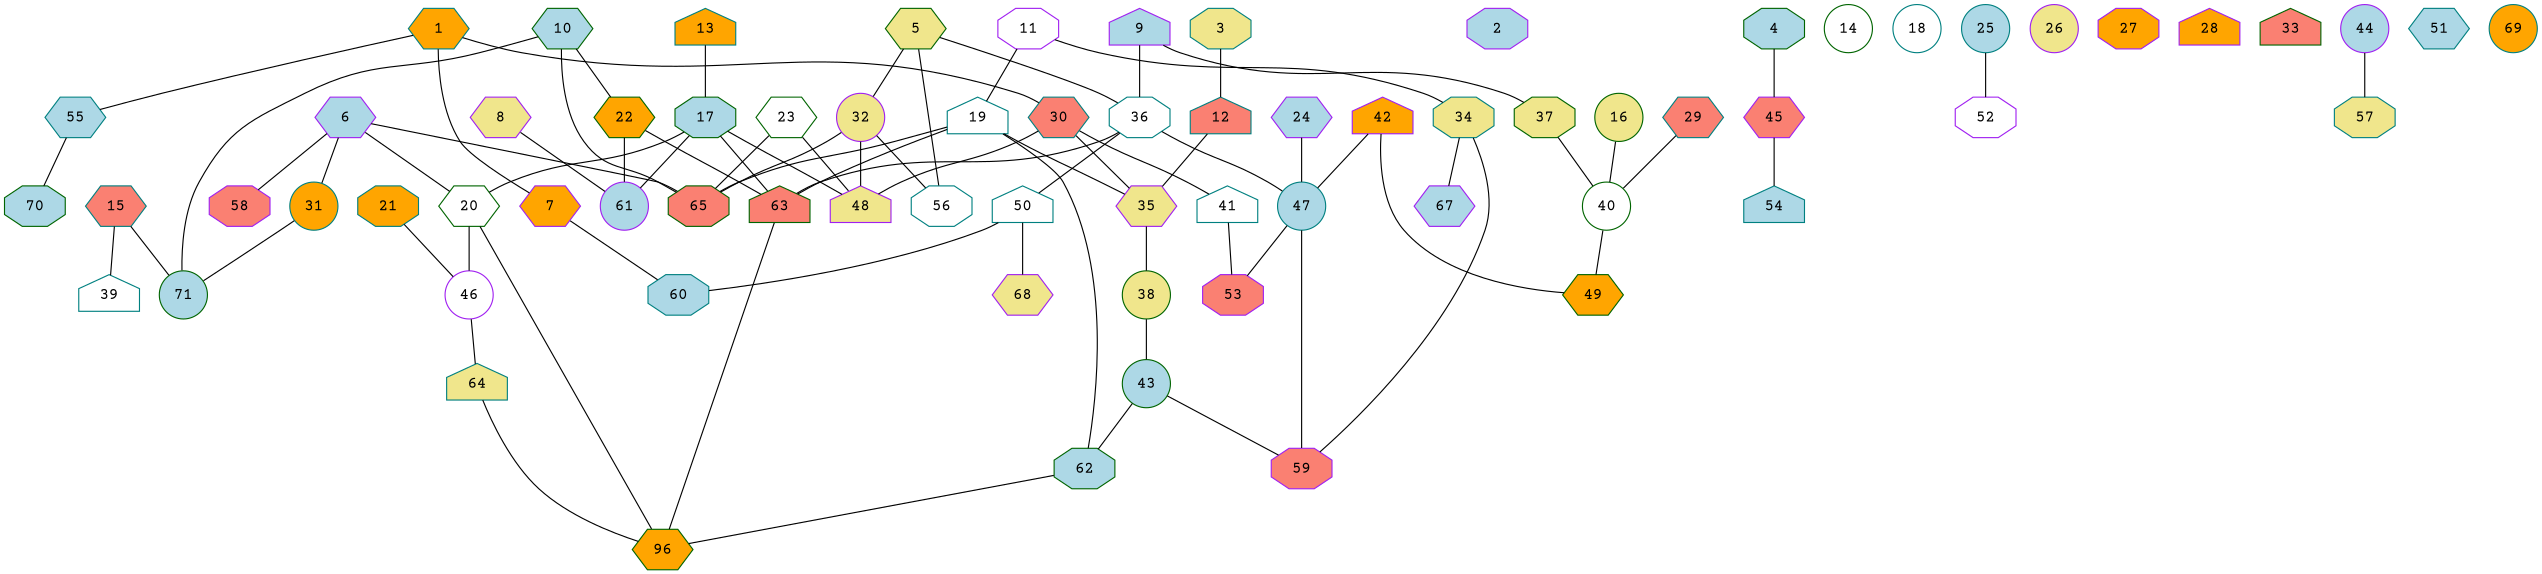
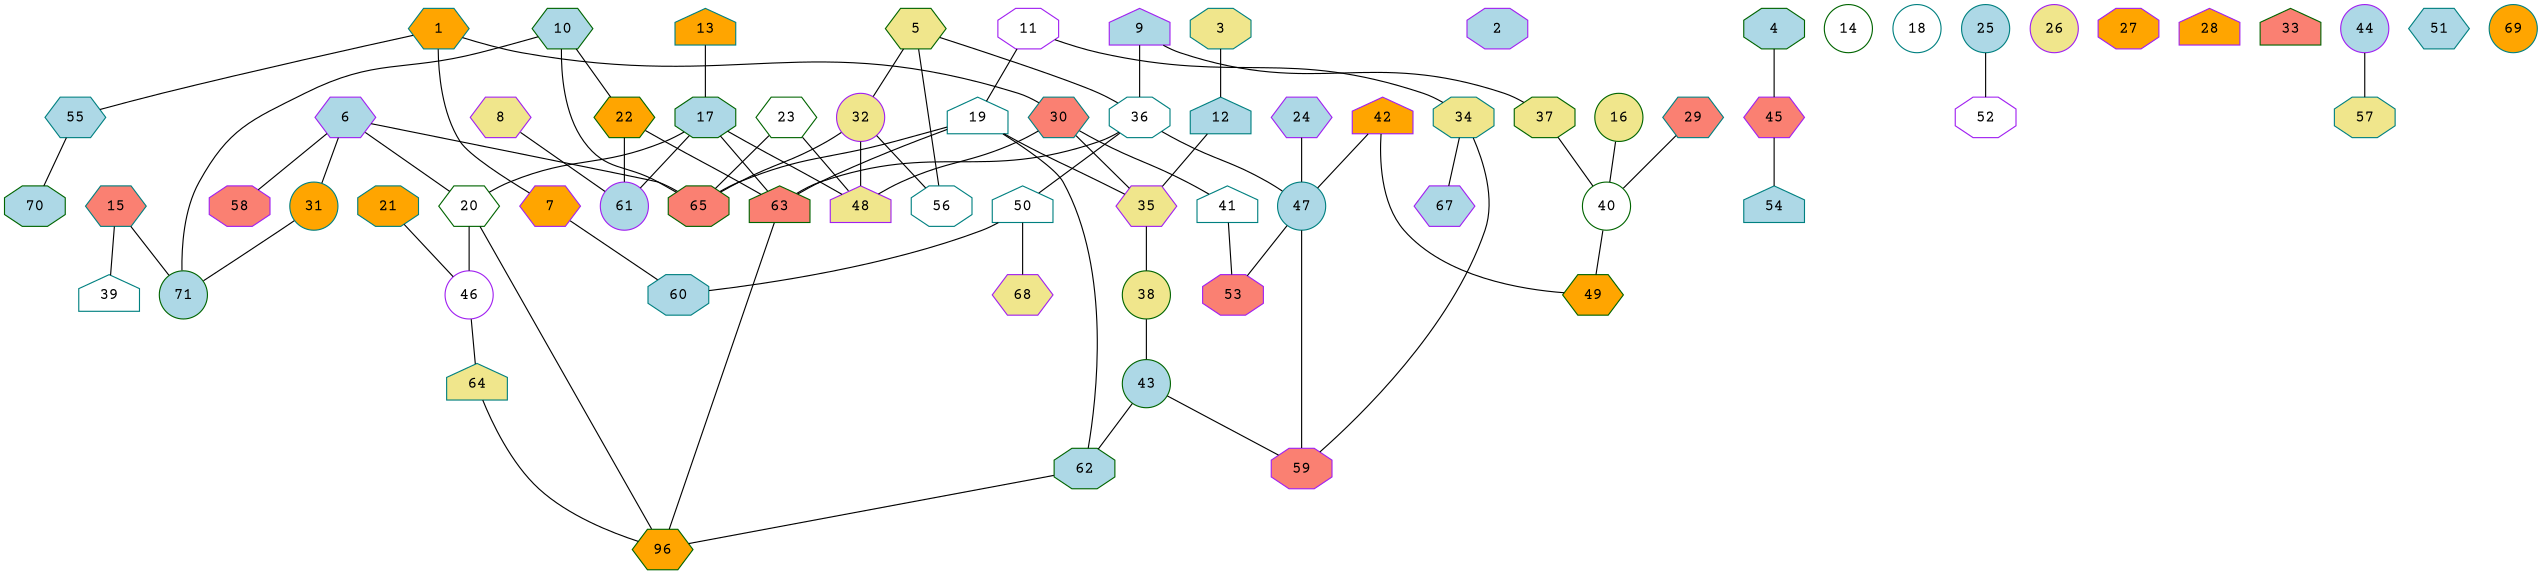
node "12": fillcolor salmon -> lightblue
